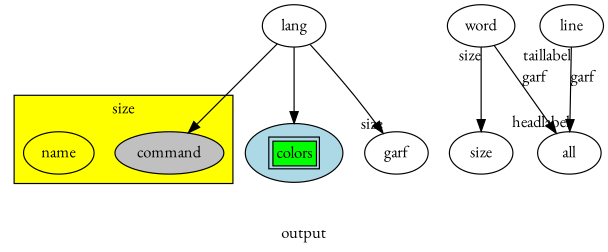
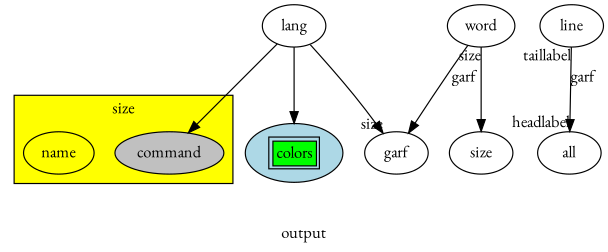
edge "word" -> "all": now "word" -> "garf"
